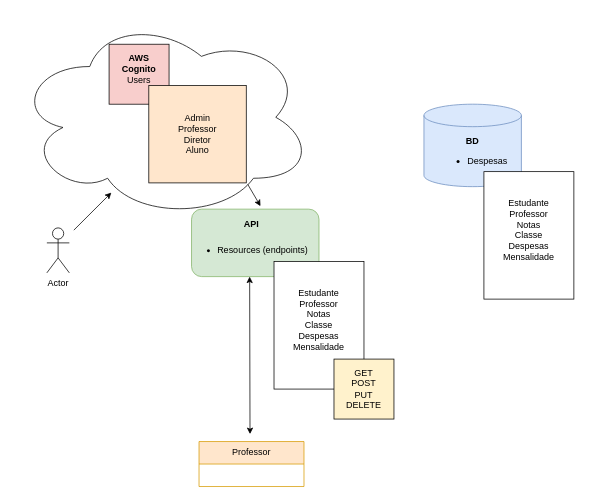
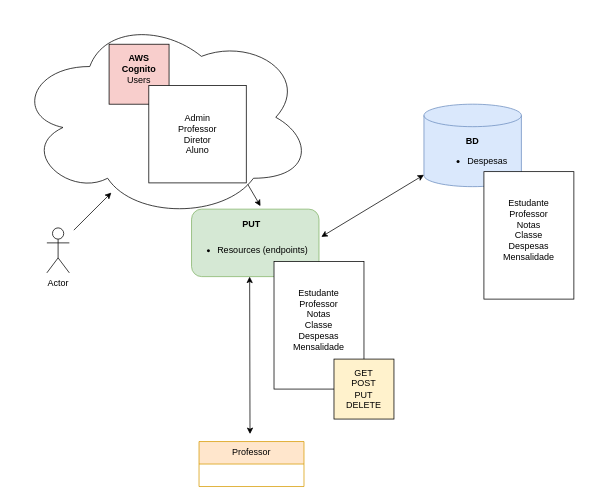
node "Admin Professor Diretor Aluno": fillcolor #ffe6cc -> #ffffff
edge "BD Despesas" -- "Resources (endpoints)": added
node "API": label "API" -> "PUT"
